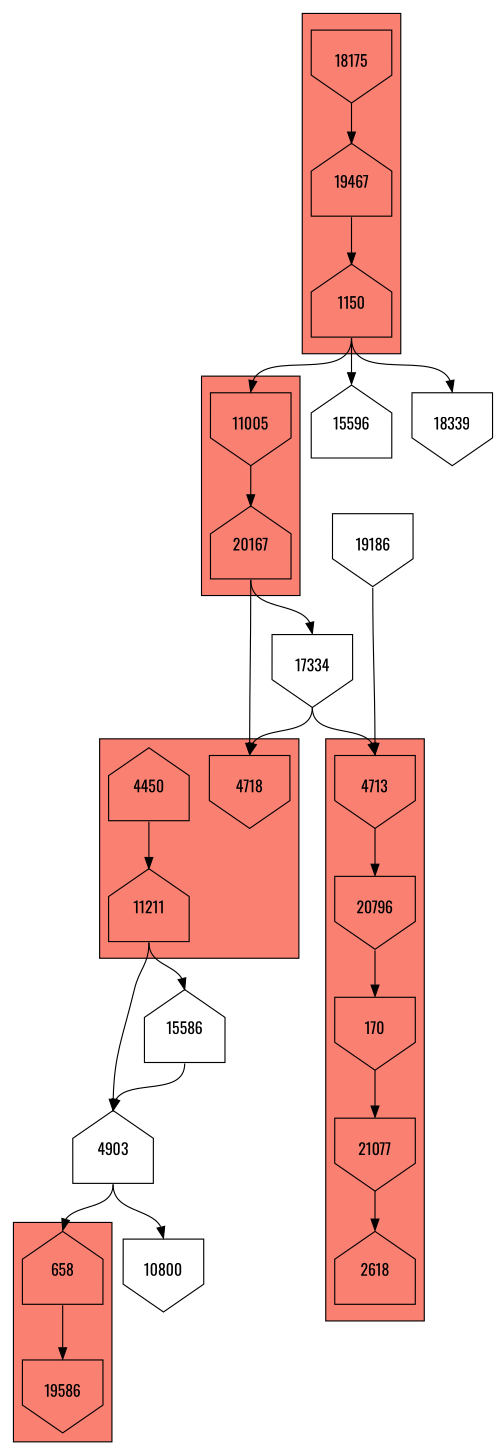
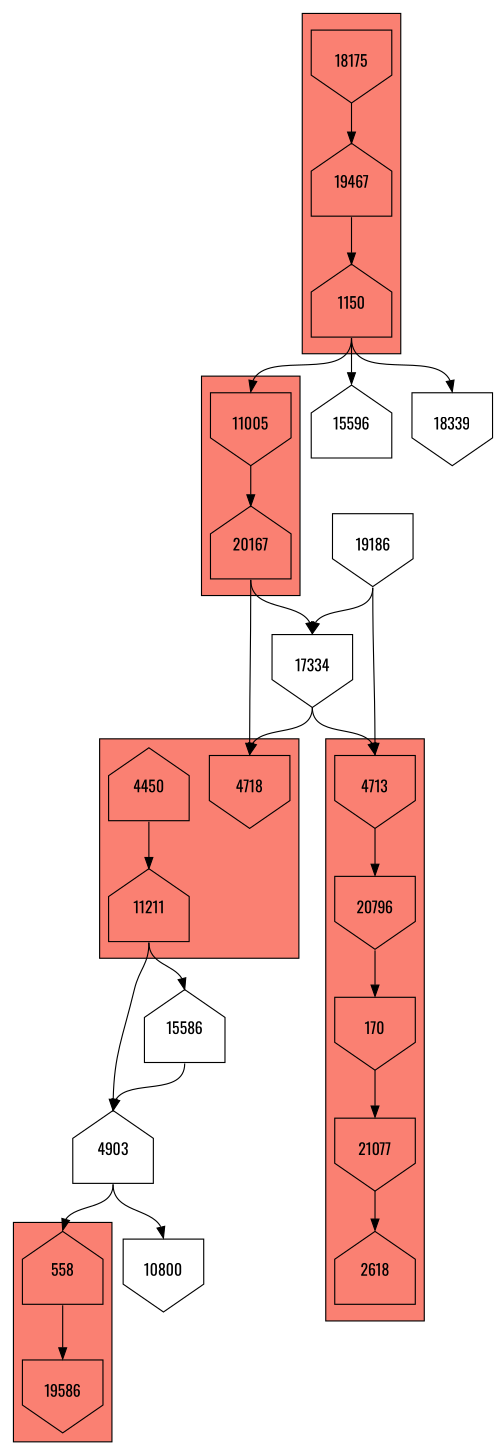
edge "19186" -> "17334": added
node "658": label "658" -> "558"
